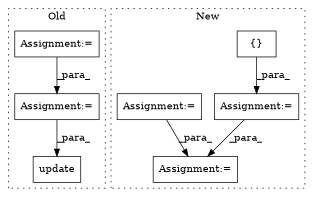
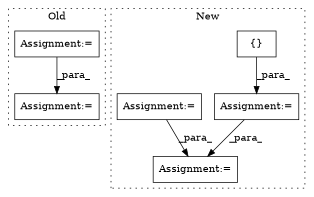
node "update": removed
